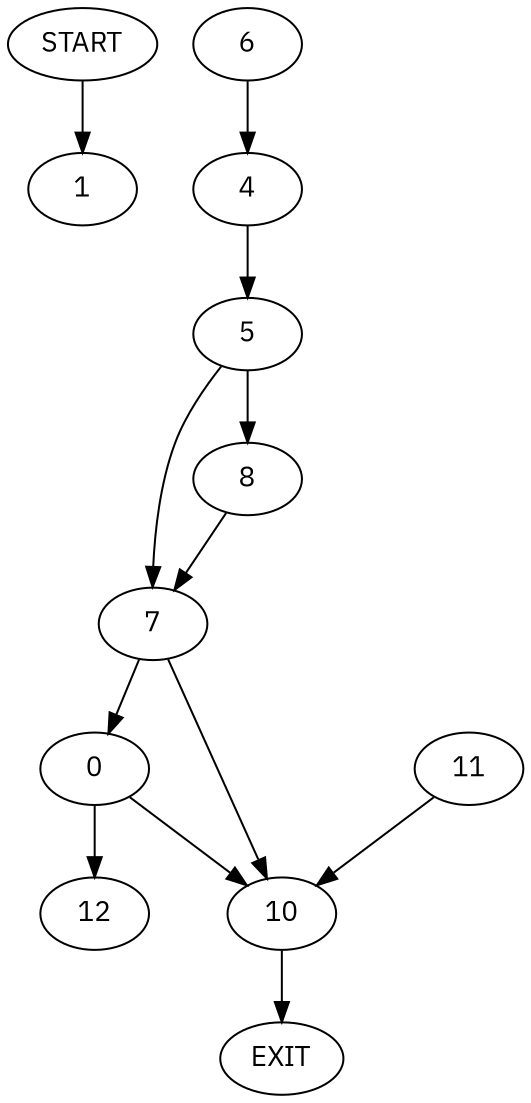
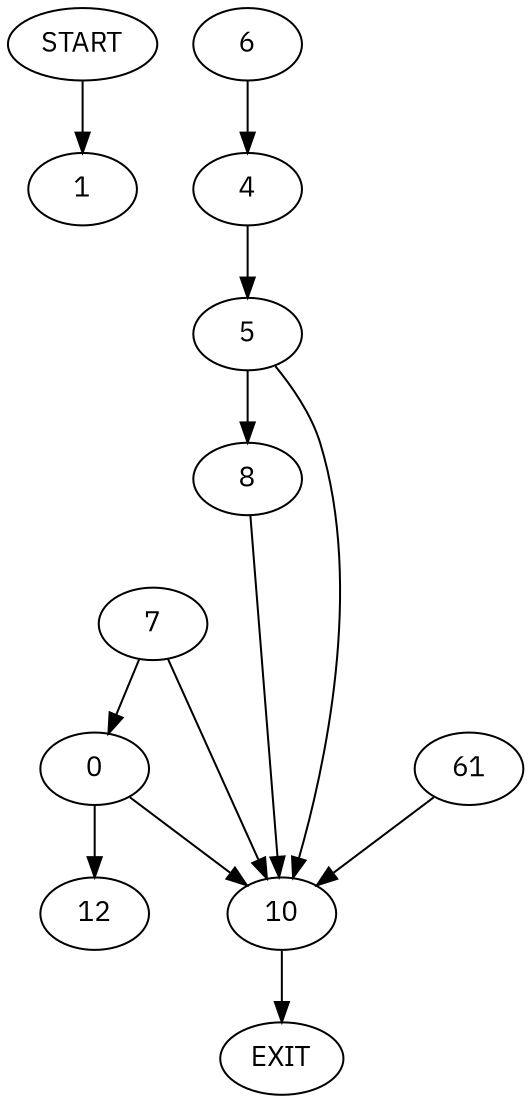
edge "5" -> "7": now "5" -> "10"
edge "8" -> "7": now "8" -> "10"
node "11": label "11" -> "61"
